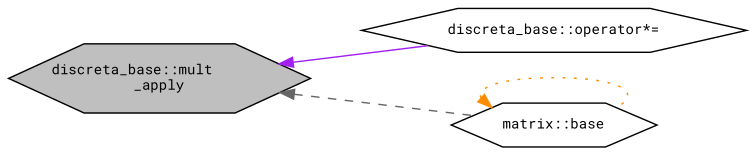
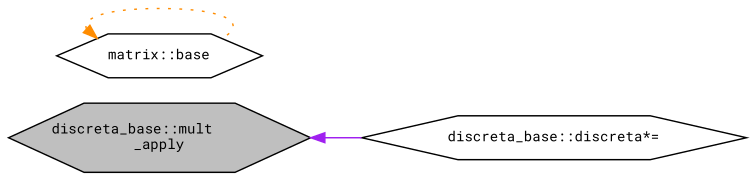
node "discreta_base::operator*=": label "discreta_base::operator*=" -> "discreta_base::discreta*="
edge "matrix::base" -> "discreta_base::mult _apply": removed
